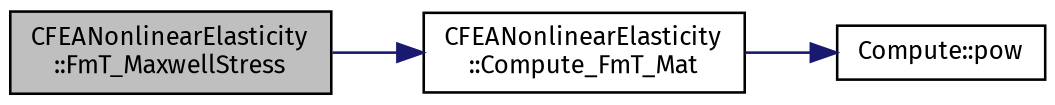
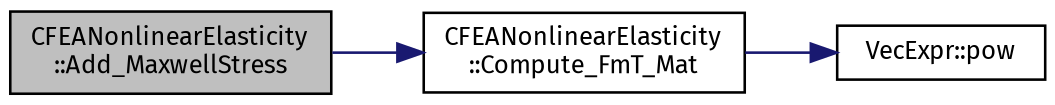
node "CFEANonlinearElasticity ::FmT_MaxwellStress": label "CFEANonlinearElasticity ::FmT_MaxwellStress" -> "CFEANonlinearElasticity ::Add_MaxwellStress"
node "Compute::pow": label "Compute::pow" -> "VecExpr::pow"
